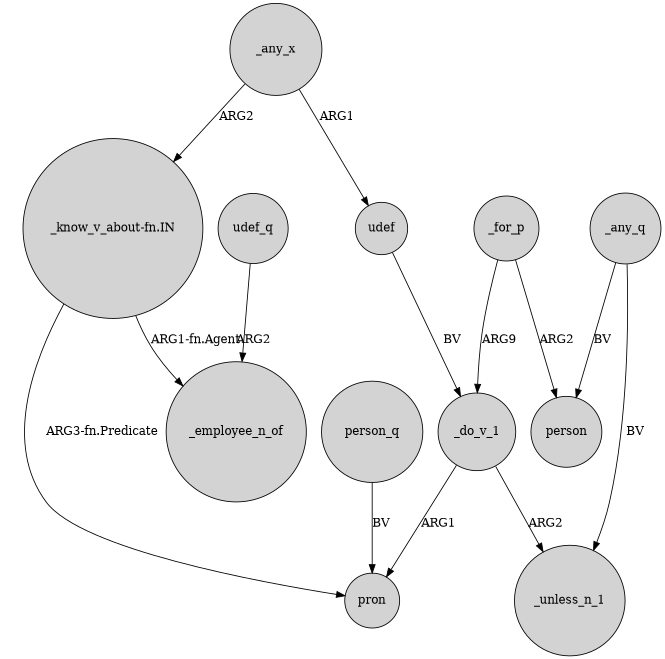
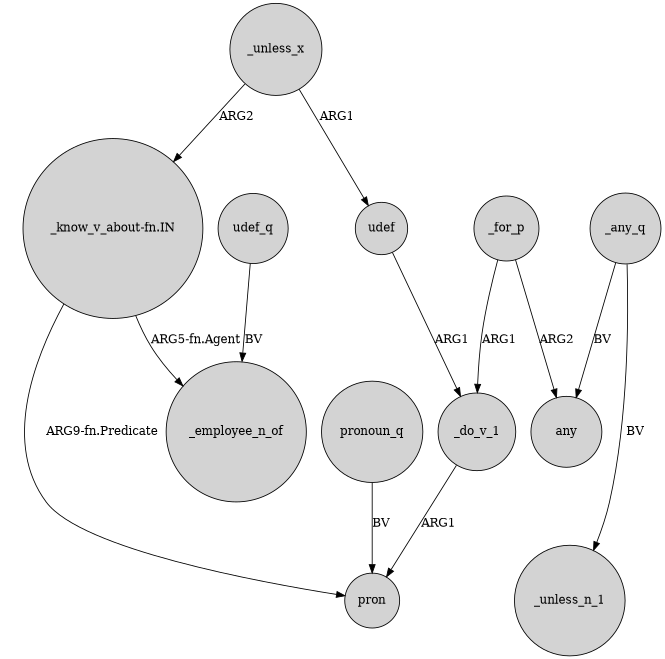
node "_any_x": label "_any_x" -> "_unless_x"
edge "_know_v_about-fn.IN" -> "_employee_n_of": label "ARG1-fn.Agent" -> "ARG5-fn.Agent"
edge "udef_q" -> "_employee_n_of": label "ARG2" -> "BV"
edge "udef" -> "_do_v_1": label "BV" -> "ARG1"
edge "_for_p" -> "_do_v_1": label "ARG9" -> "ARG1"
edge "_know_v_about-fn.IN" -> "pron": label "ARG3-fn.Predicate" -> "ARG9-fn.Predicate"
node "person_q": label "person_q" -> "pronoun_q"
node "person": label "person" -> "any"
edge "_do_v_1" -> "_unless_n_1": removed, label "ARG2"
